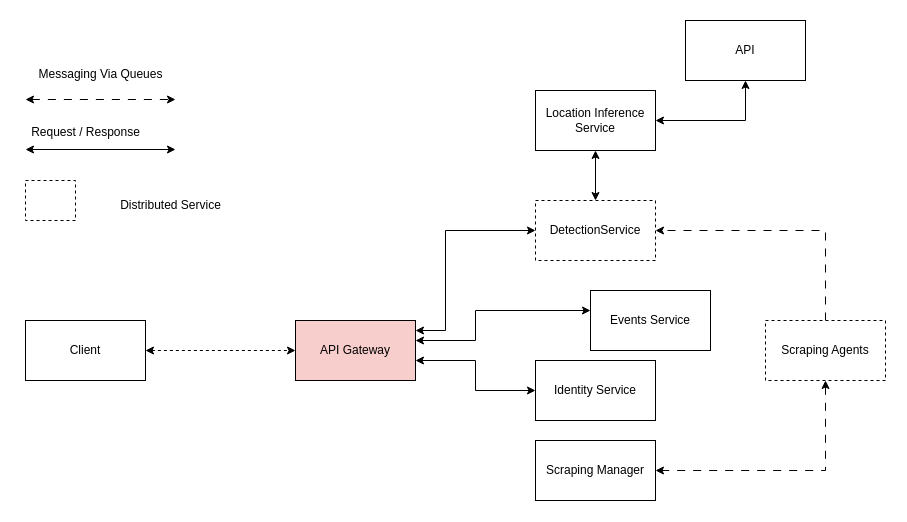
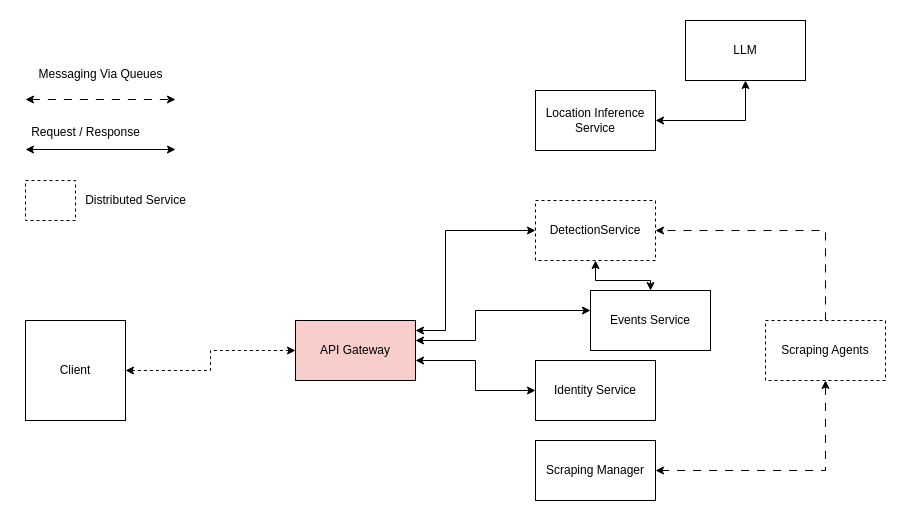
node "API": label "API" -> "LLM"
edge "Location Inference Service" -- "DetectionService": now "Events Service" -- "DetectionService"
node "Distributed Service": moved (171, 206) -> (136, 201)
node "Client": size 120x60 -> 100x100
